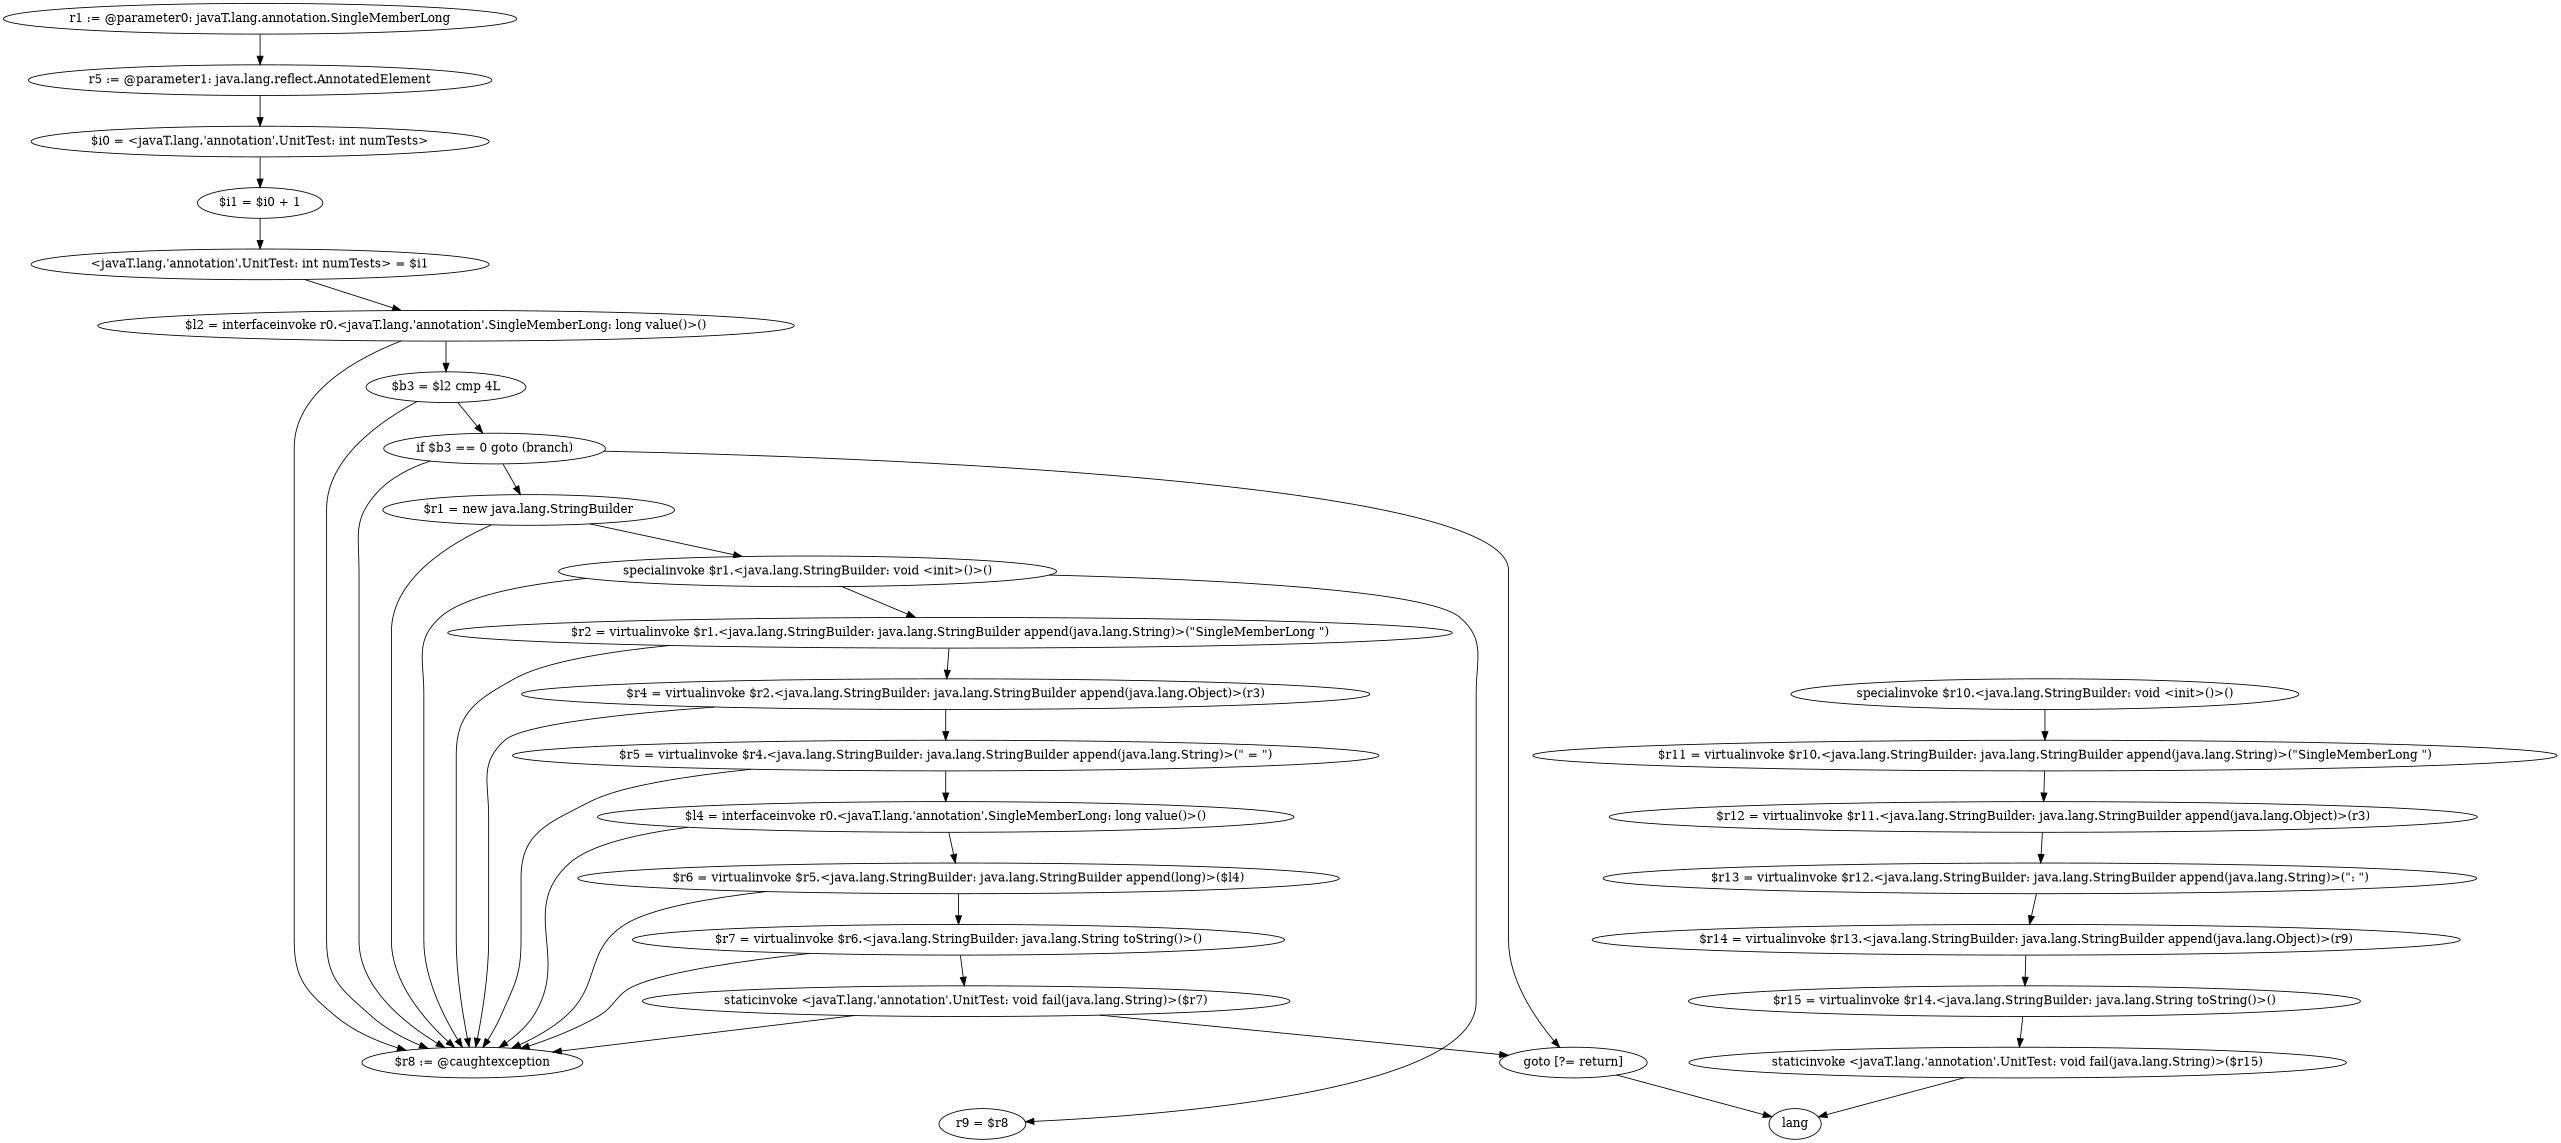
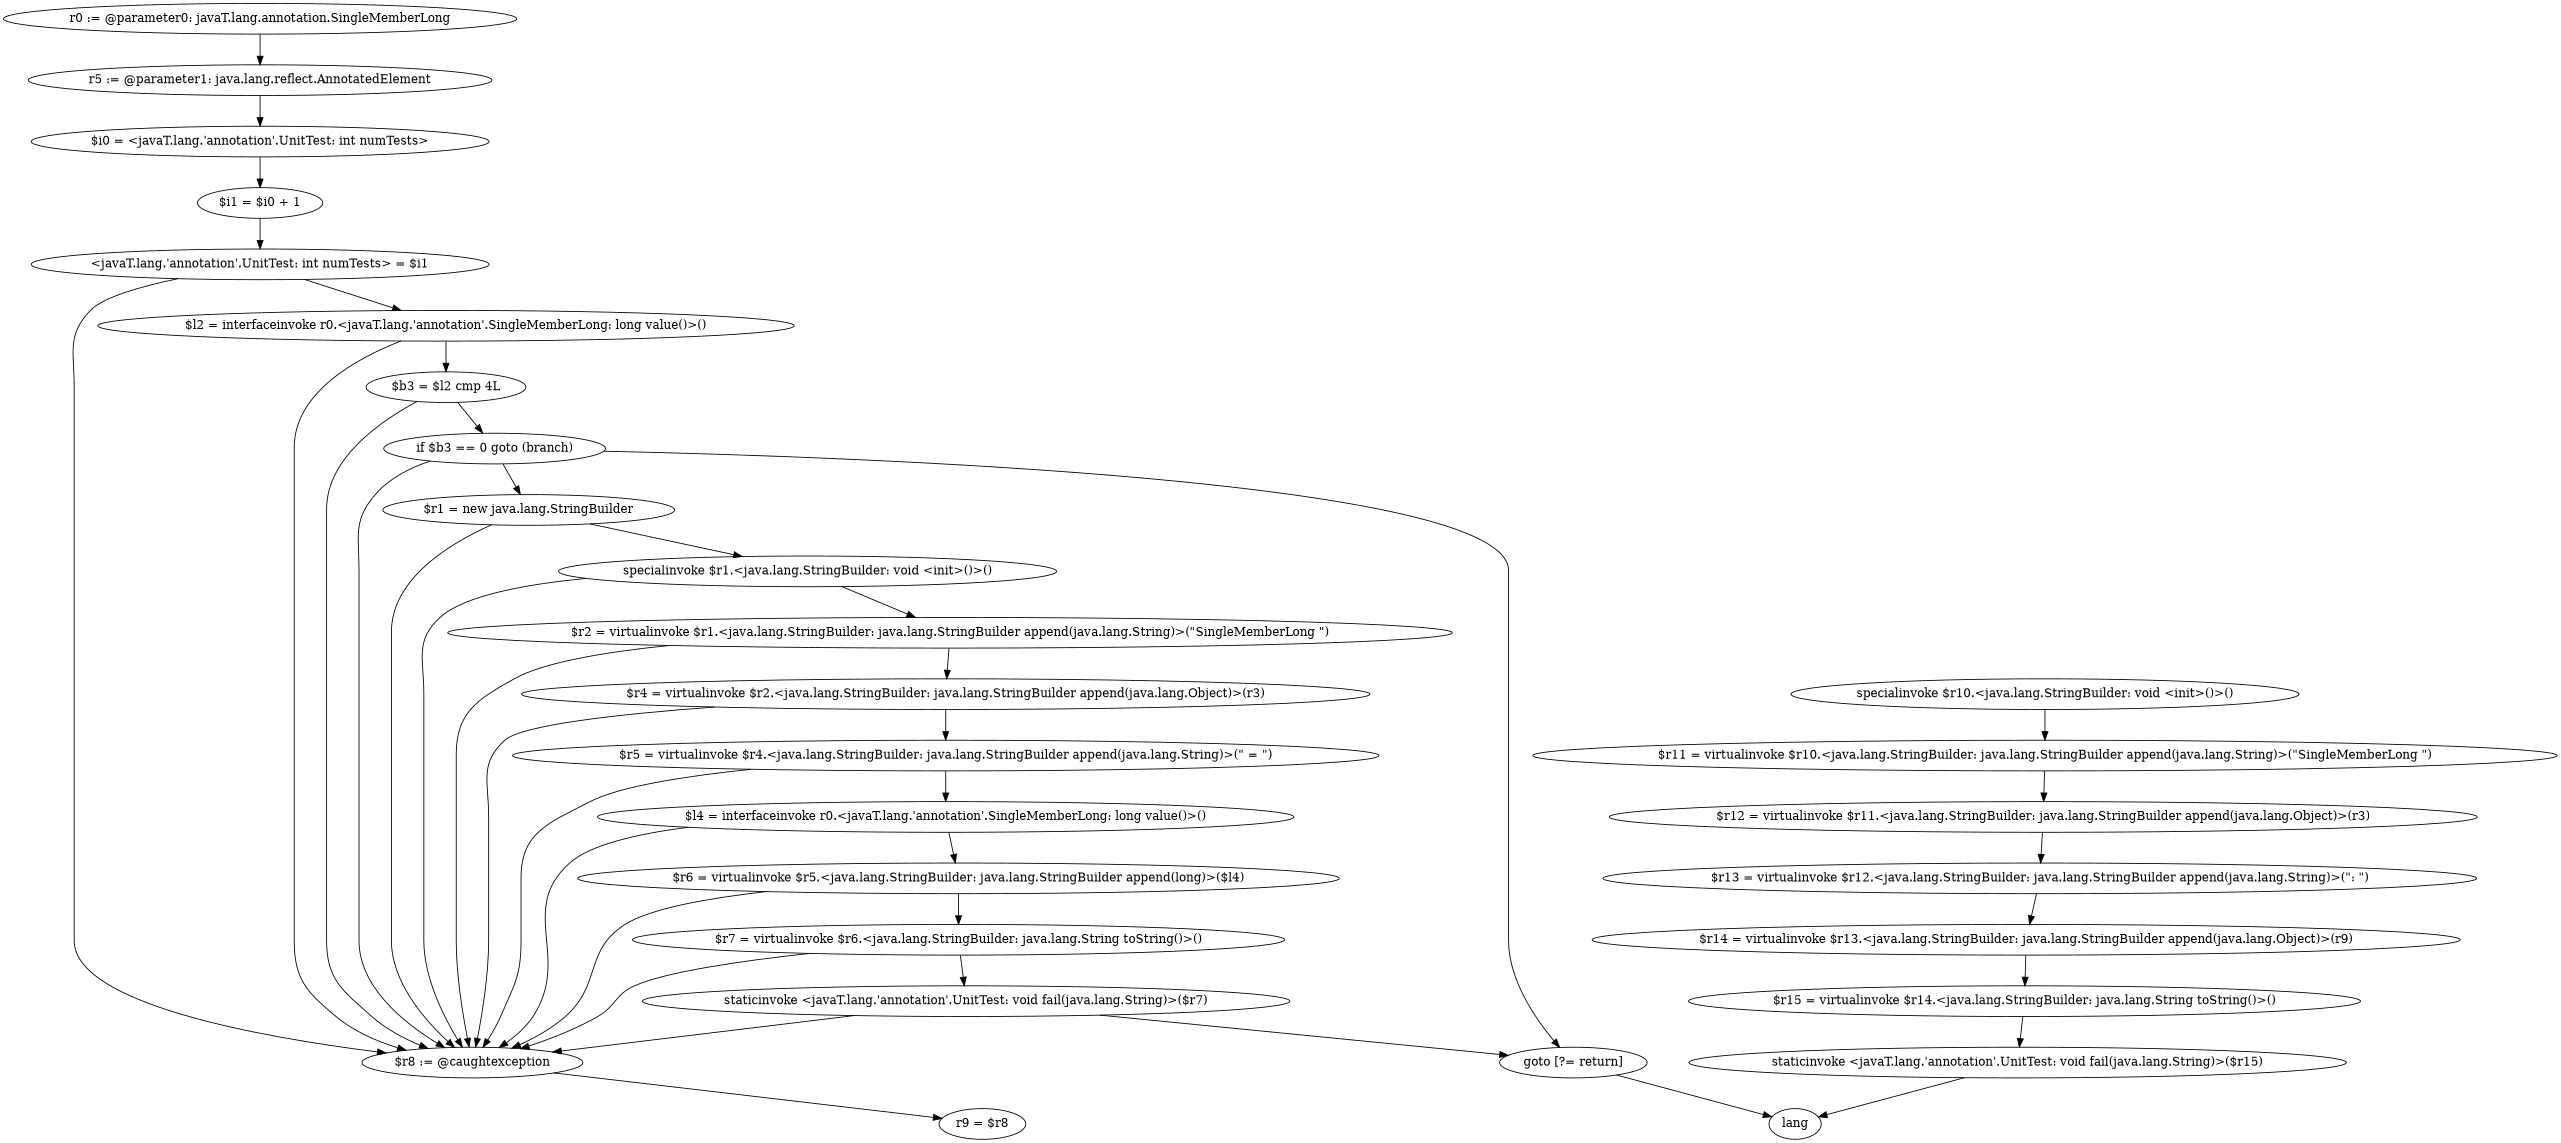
node "r1 := @parameter0: javaT.lang.annotation.SingleMemberLong": label "r1 := @parameter0: javaT.lang.annotation.SingleMemberLong" -> "r0 := @parameter0: javaT.lang.annotation.SingleMemberLong"
edge "<javaT.lang.'annotation'.UnitTest: int numTests> = $i1" -> "$r8 := @caughtexception": added
edge "specialinvoke $r1.<java.lang.StringBuilder: void <init>()>()" -> "r9 = $r8": now "$r8 := @caughtexception" -> "r9 = $r8"
